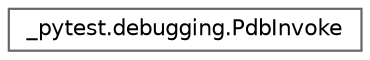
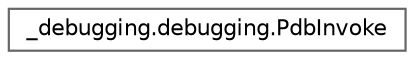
node "_pytest.debugging.PdbInvoke": label "_pytest.debugging.PdbInvoke" -> "_debugging.debugging.PdbInvoke"
